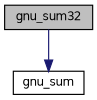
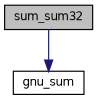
node "gnu_sum32": label "gnu_sum32" -> "sum_sum32"
